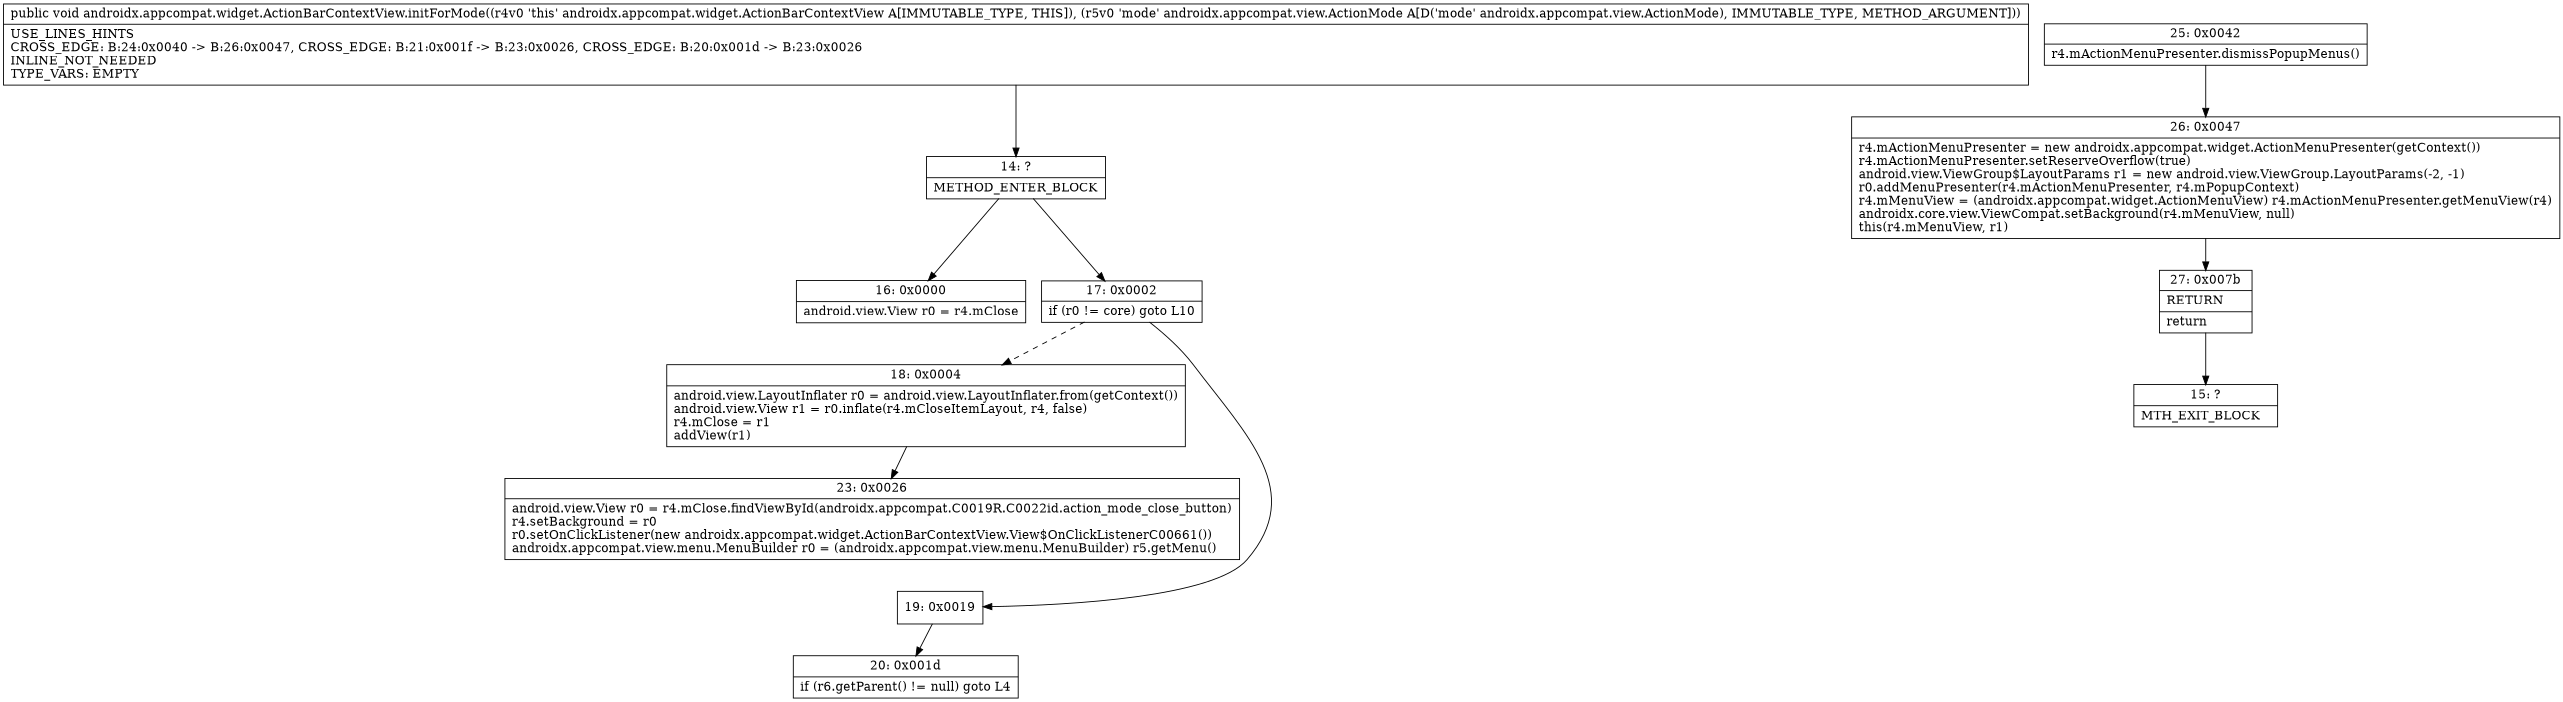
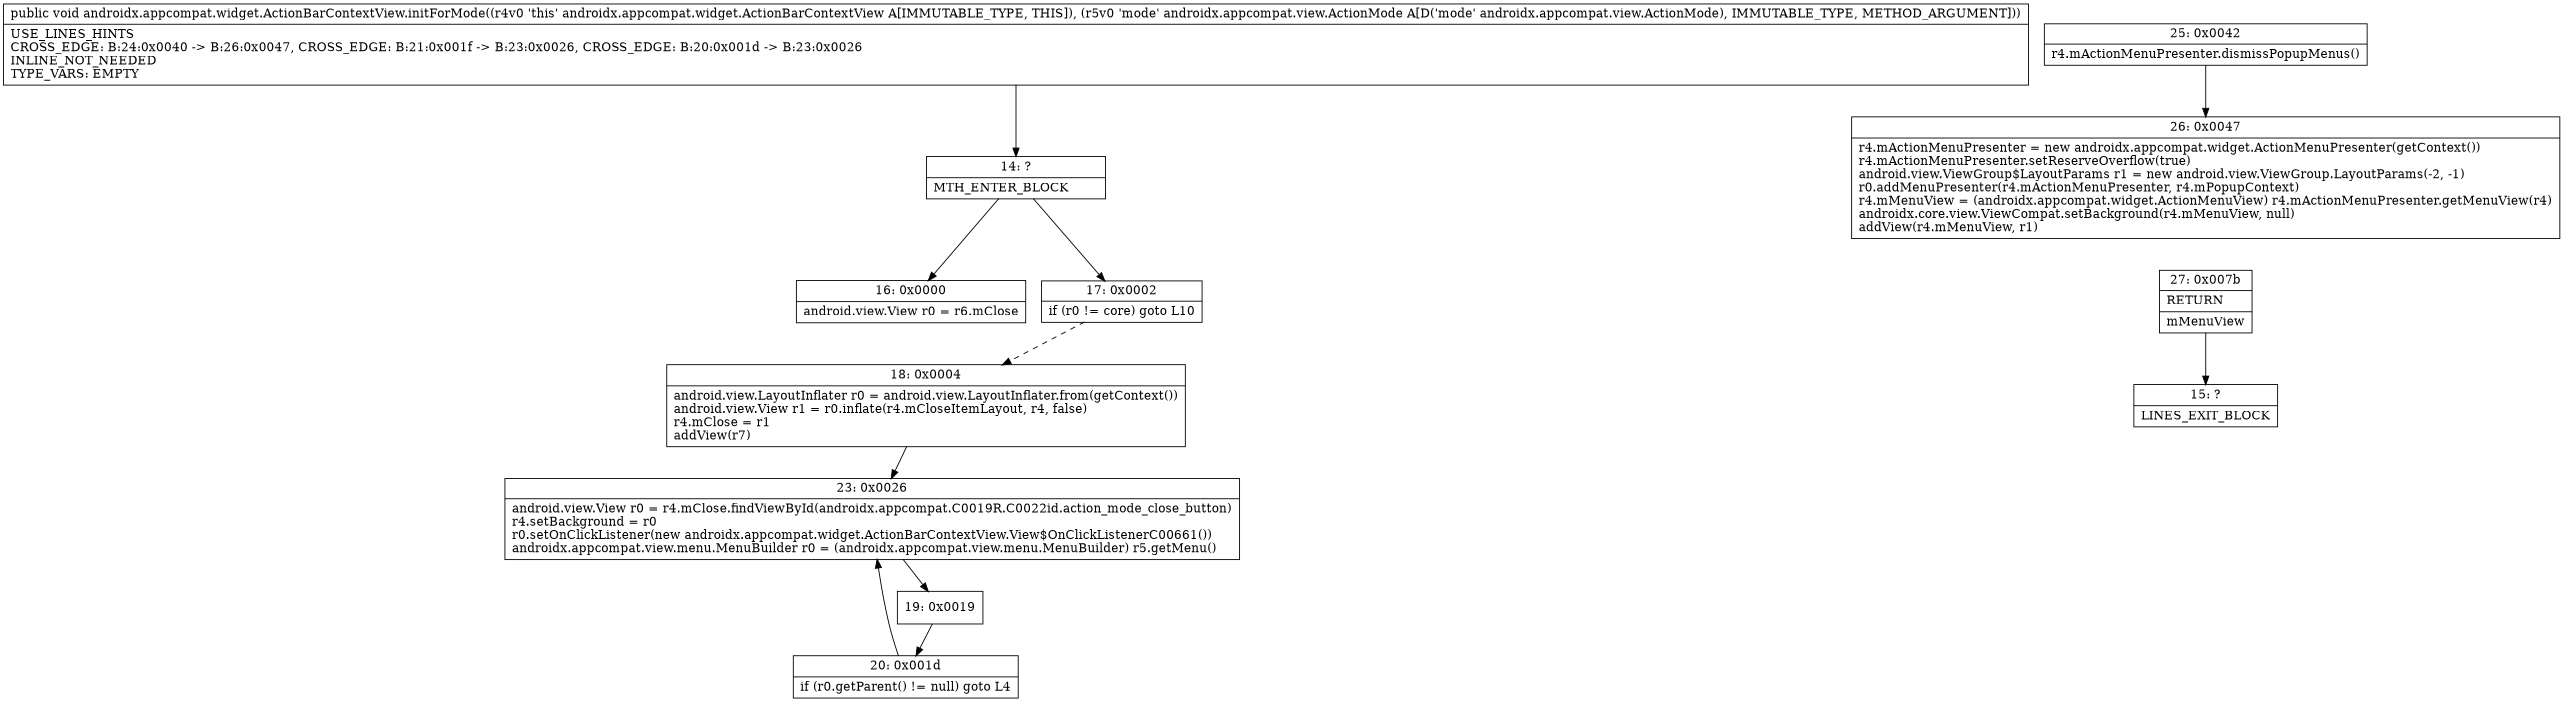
node "14: ?": text "METHOD_ENTER_BLOCK" -> "MTH_ENTER_BLOCK"
node "26: 0x0047": text "this(r4.mMenuView, r1)" -> "addView(r4.mMenuView, r1)"
edge "26: 0x0047" -> "27: 0x007b": removed
node "16: 0x0000": text "android.view.View r0 = r4.mClose" -> "android.view.View r0 = r6.mClose"
node "27: 0x007b": text "return" -> "mMenuView"
node "15: ?": text "MTH_EXIT_BLOCK" -> "LINES_EXIT_BLOCK"
node "18: 0x0004": text "addView(r1)" -> "addView(r7)"
edge "17: 0x0002" -> "19: 0x0019": now "23: 0x0026" -> "19: 0x0019"
edge "20: 0x001d" -> "23: 0x0026": added
node "20: 0x001d": text "if (r6.getParent() != null) goto L4" -> "if (r0.getParent() != null) goto L4"
